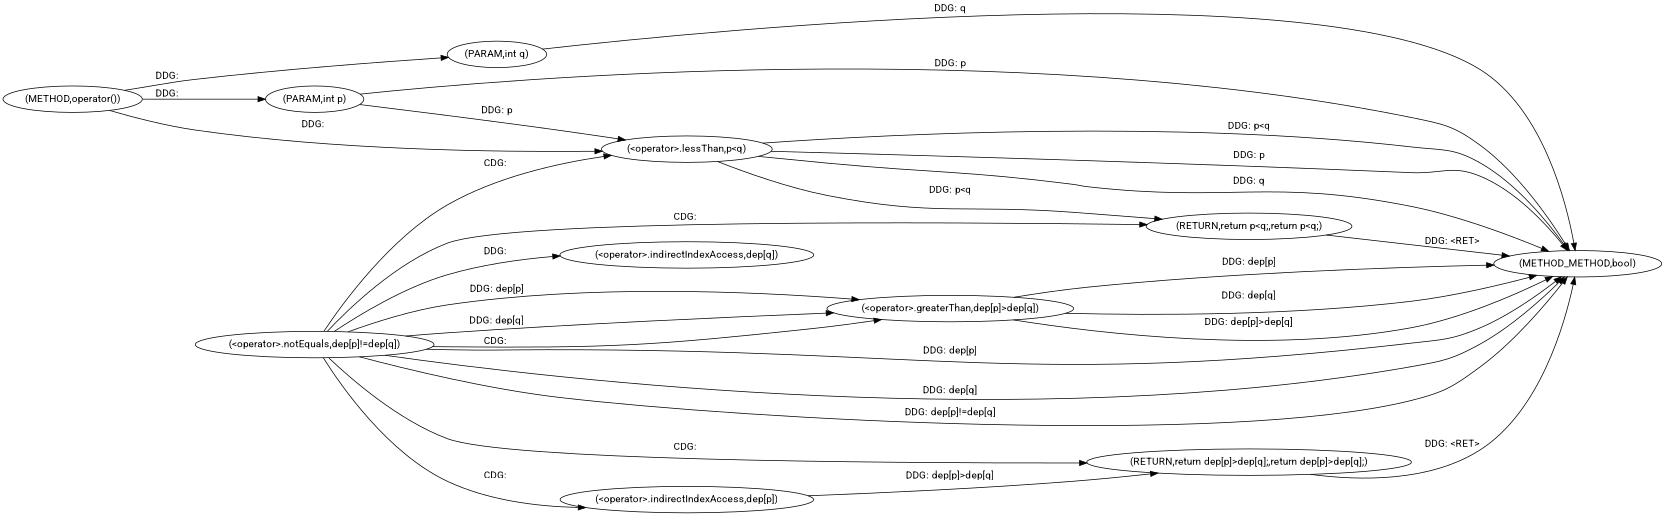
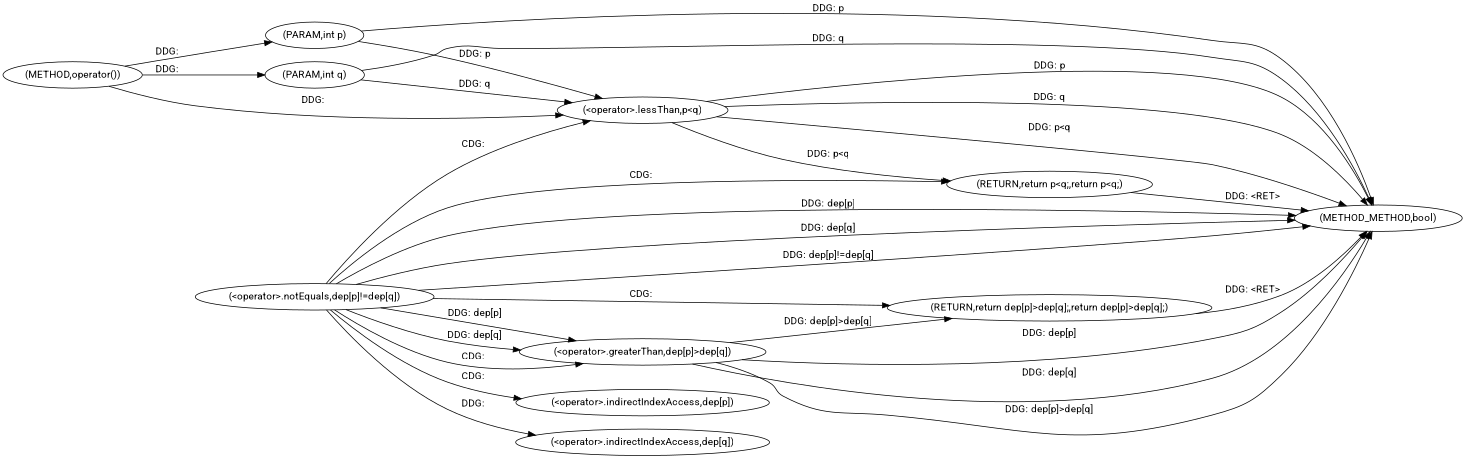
edge "(PARAM,int q)" -> "(<operator>.lessThan,p<q)": added, label "DDG: q"
edge "(<operator>.indirectIndexAccess,dep[p])" -> "(RETURN,return dep[p]>dep[q];,return dep[p]>dep[q];)": now "(<operator>.greaterThan,dep[p]>dep[q])" -> "(RETURN,return dep[p]>dep[q];,return dep[p]>dep[q];)"
